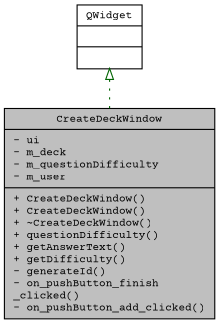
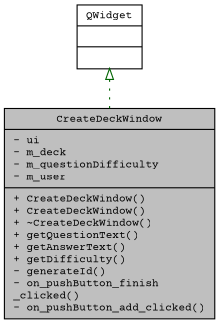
node "CreateDeckWindow": text "+ questionDifficulty()" -> "+ getQuestionText()"
